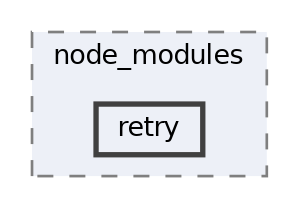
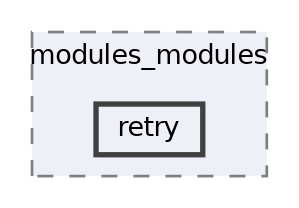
cluster "node_modules": label "node_modules" -> "modules_modules"
